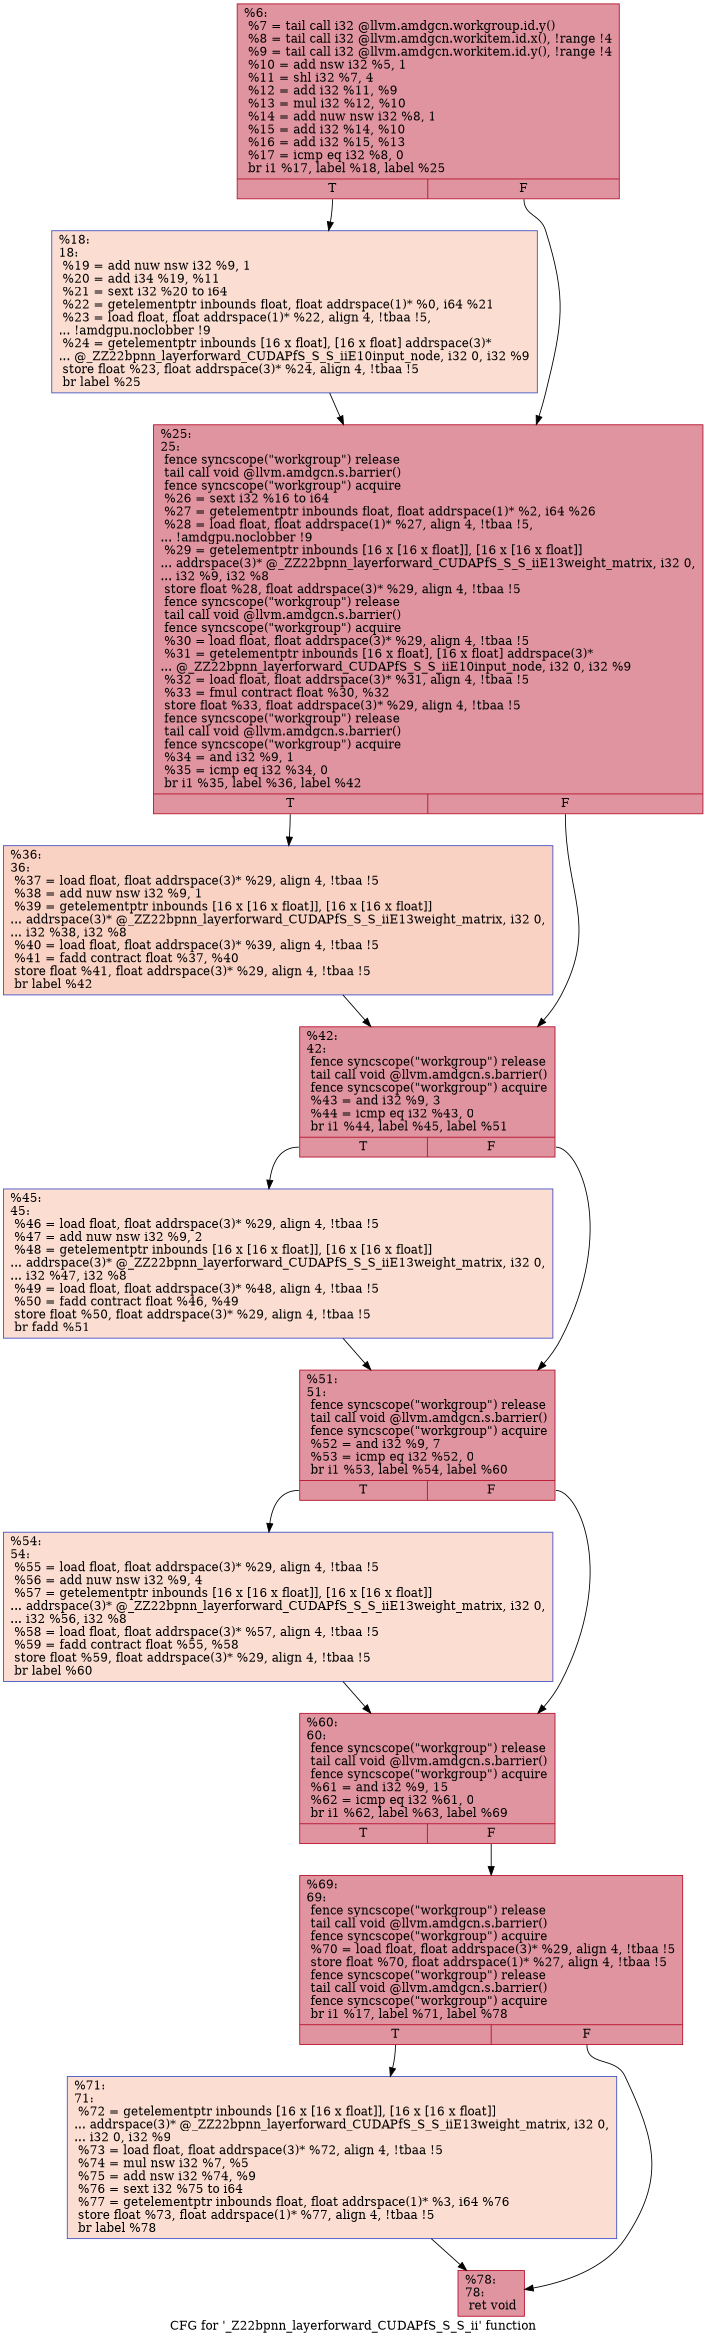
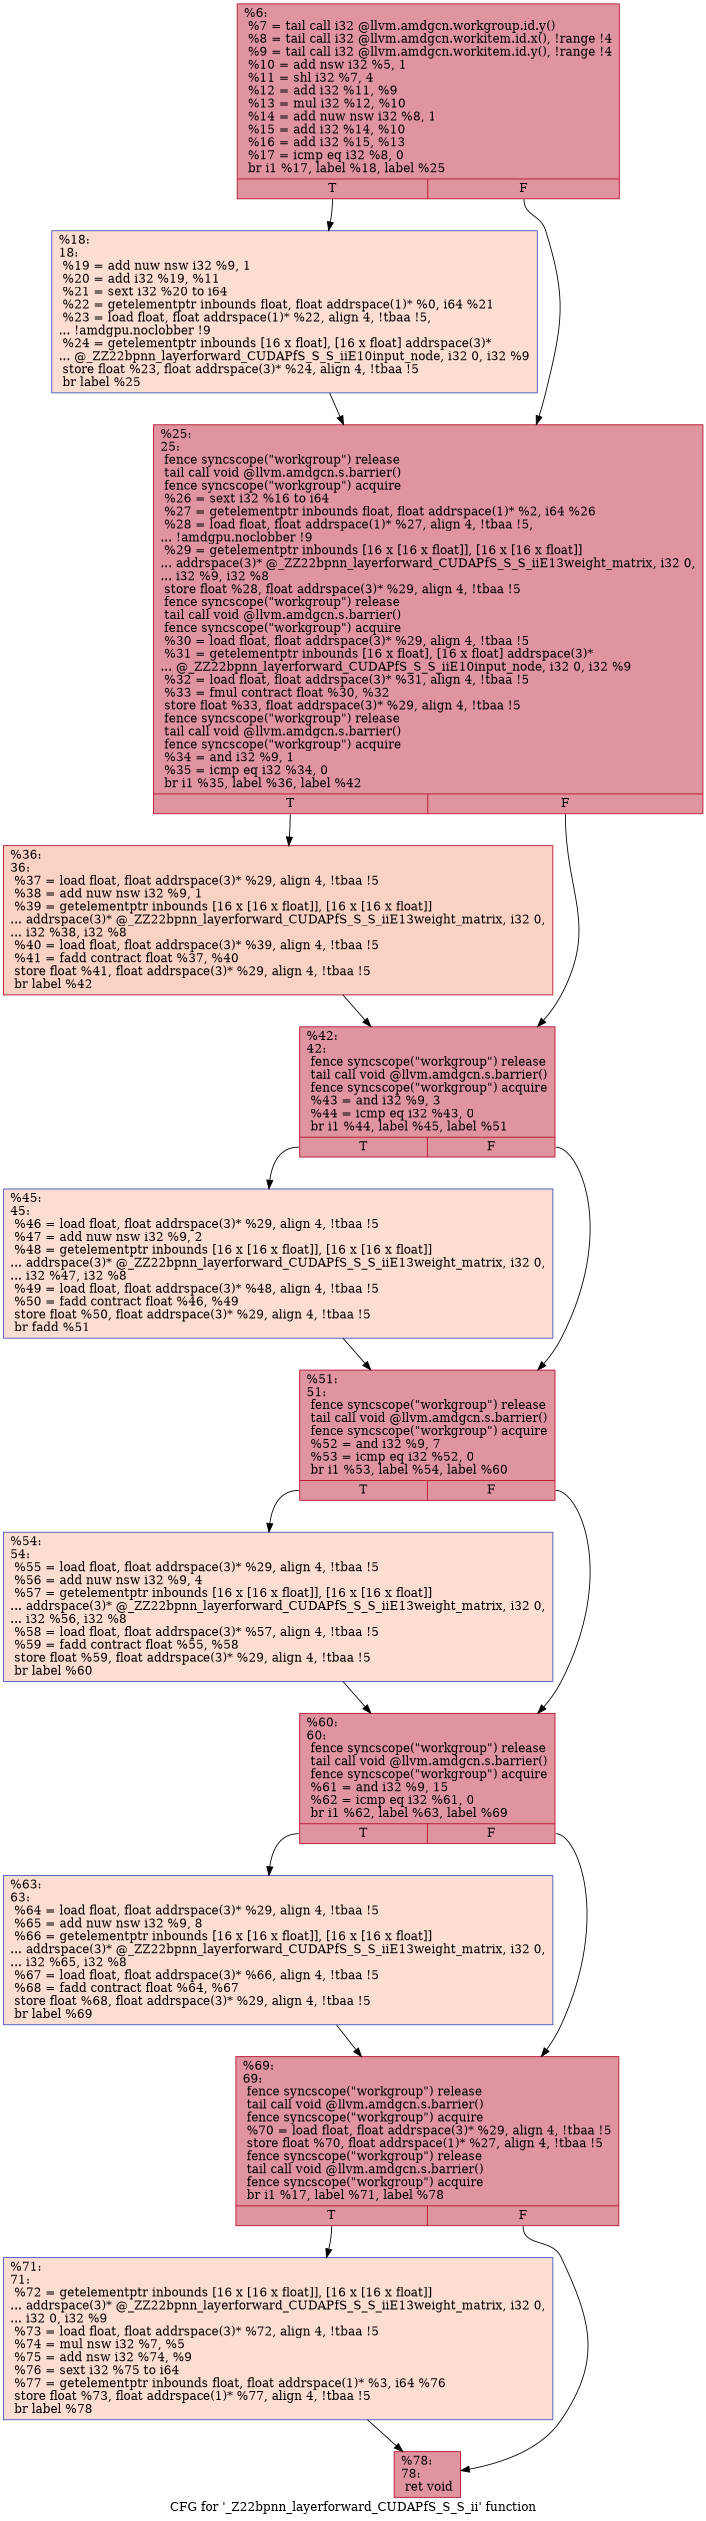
node "%18:": text "%20 = add i34 %19, %11" -> "%20 = add i32 %19, %11"
node "%36:": color #3d50c3ff -> #b70d28ff
node "%63:": added
